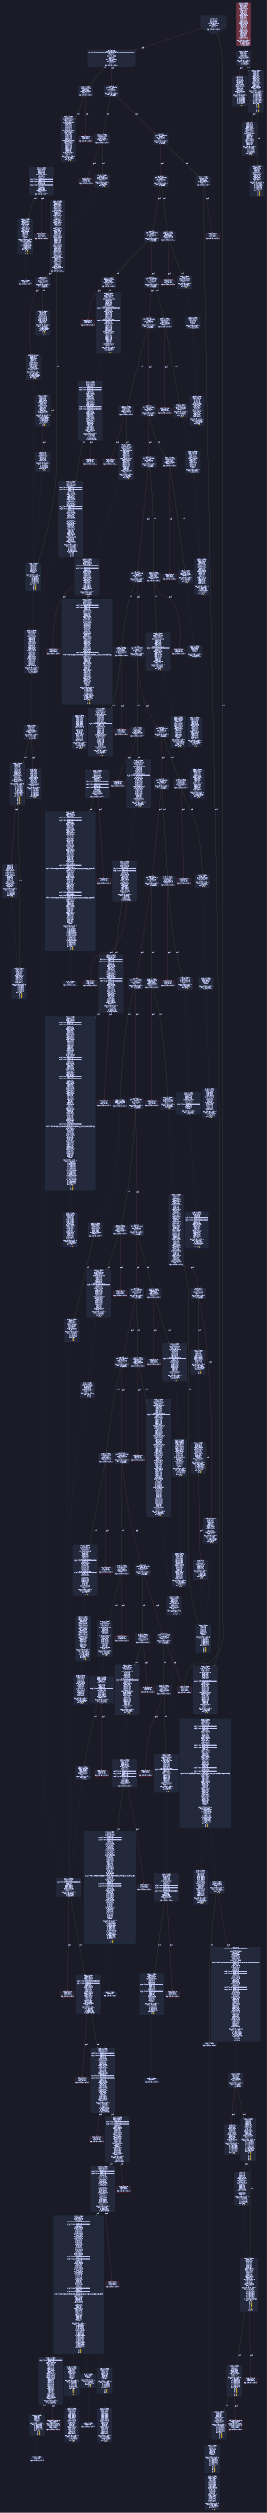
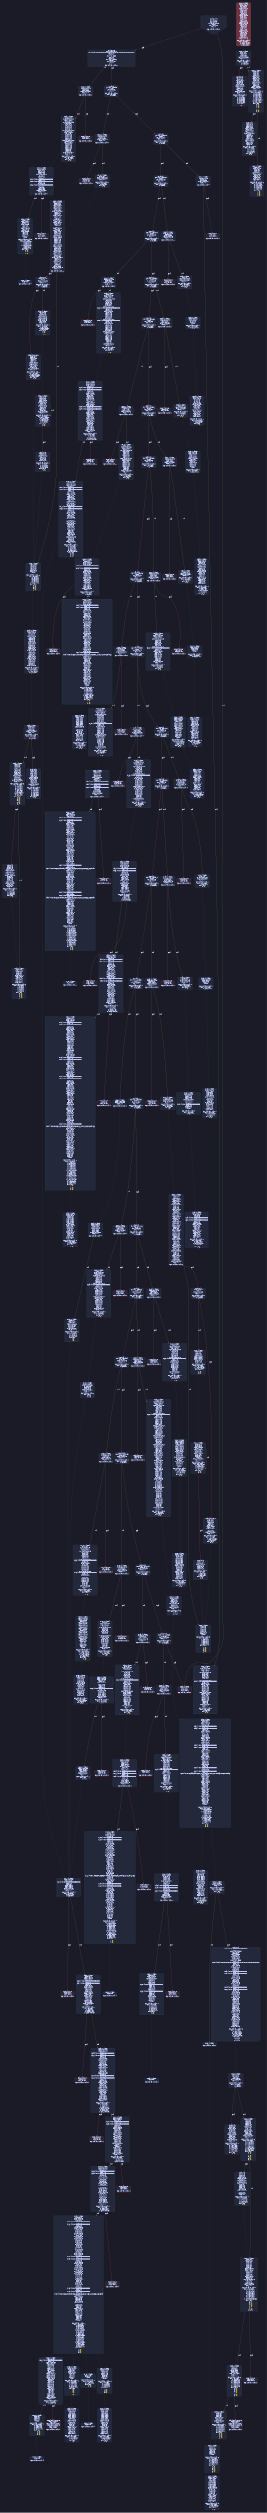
node "[082b] JUMPDEST [082c] STOP Stack size req: 0, ffa: 0": label "[082b] JUMPDEST [082c] STOP Stack size req: 0, ffa: 0" -> "[082b] JUMPDEST [082c] STOP Stack size req: 0, sizeΔ: 0"
